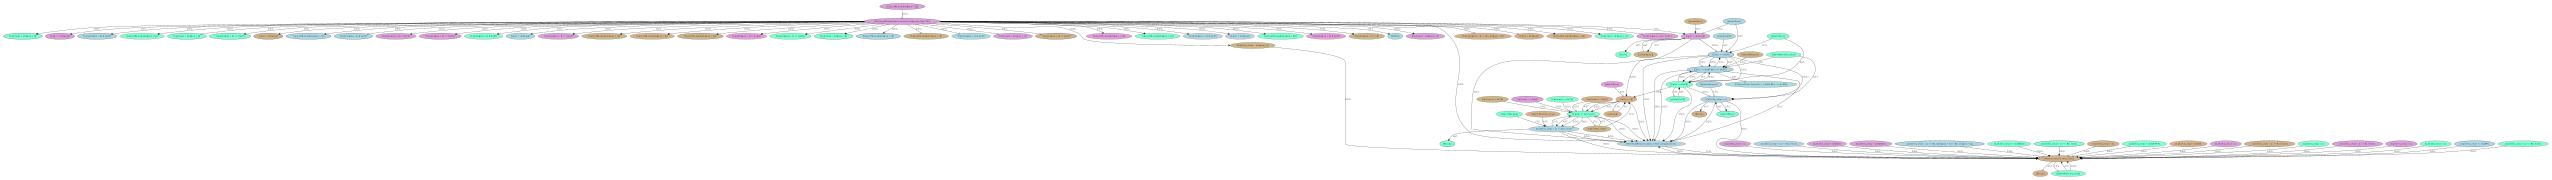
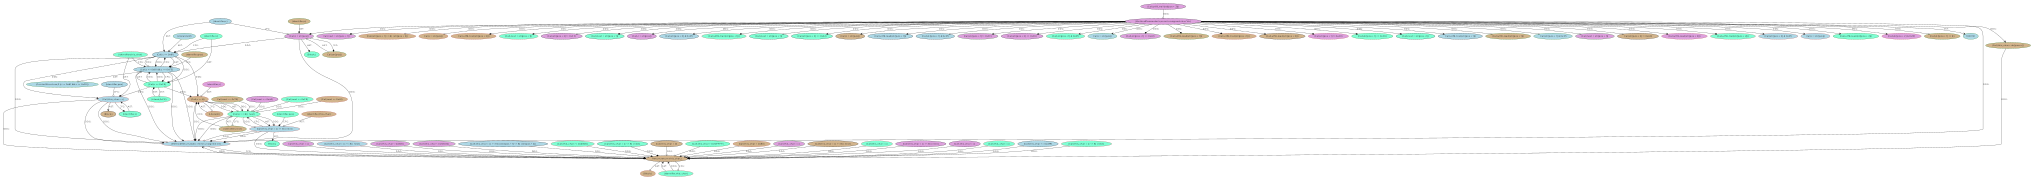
edge "(MethodParameterIn,const unsigned char *str)" -> "(Call,str[pos + 1] << 8)": arrowhead diamond -> odot
edge "(Call,c <= 0xFE)" -> "(MethodReturn,static inline unsigned int)": removed, label "DDG:"
